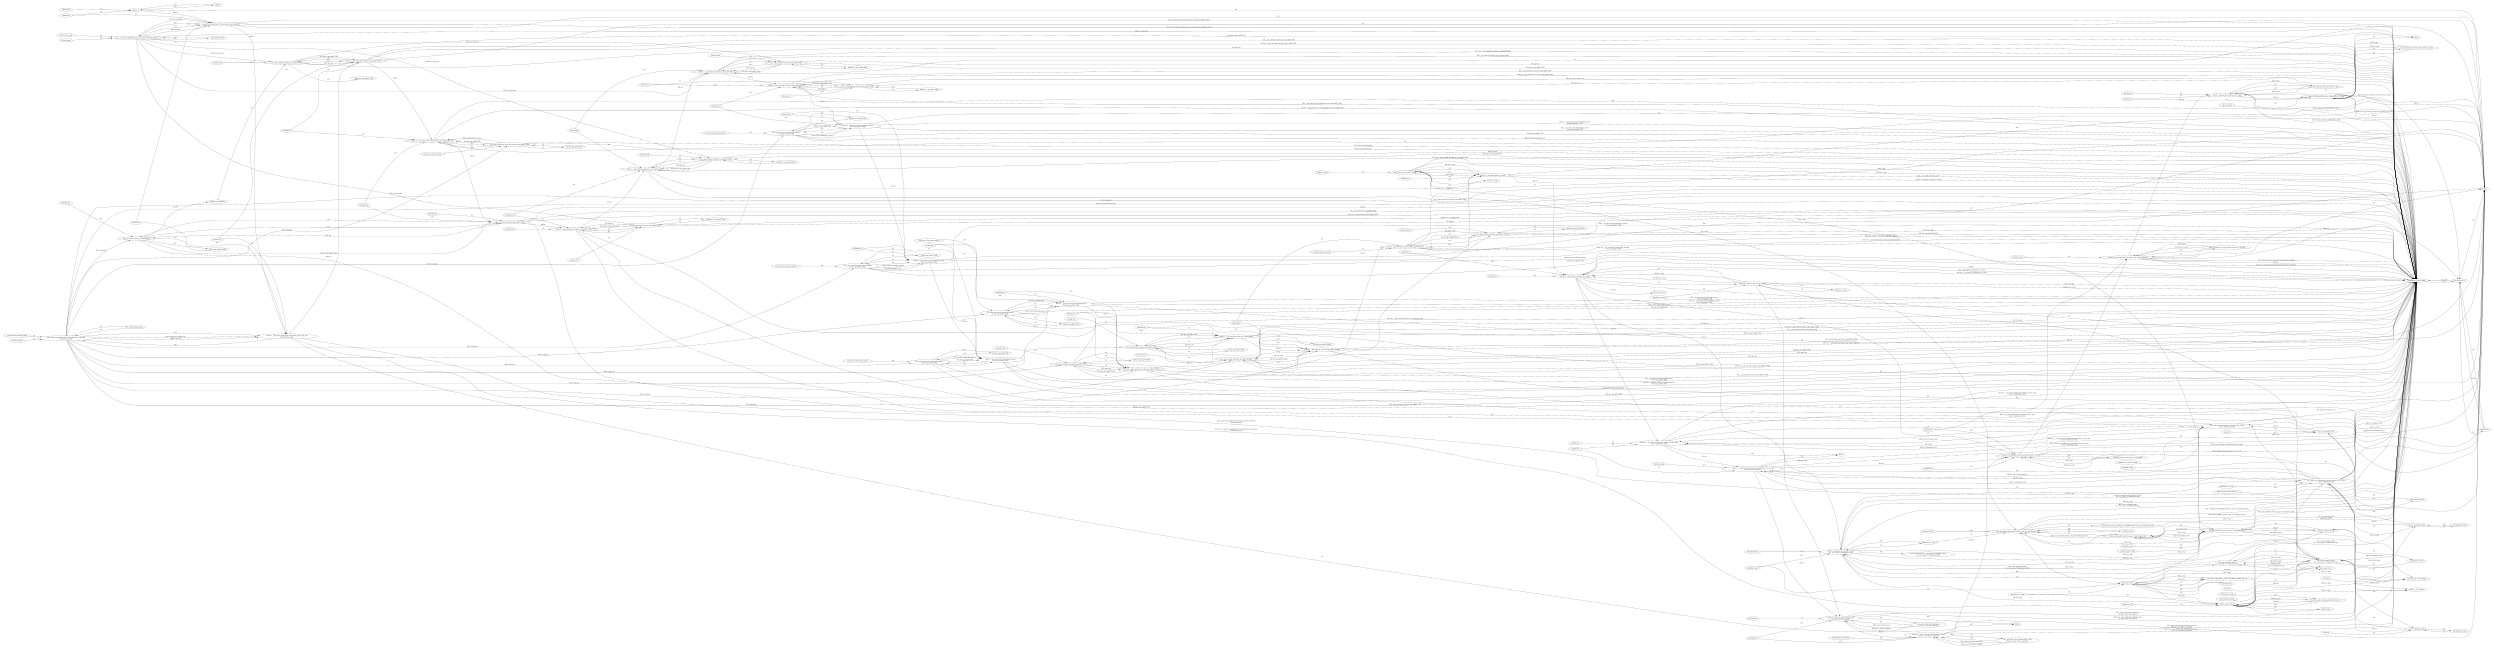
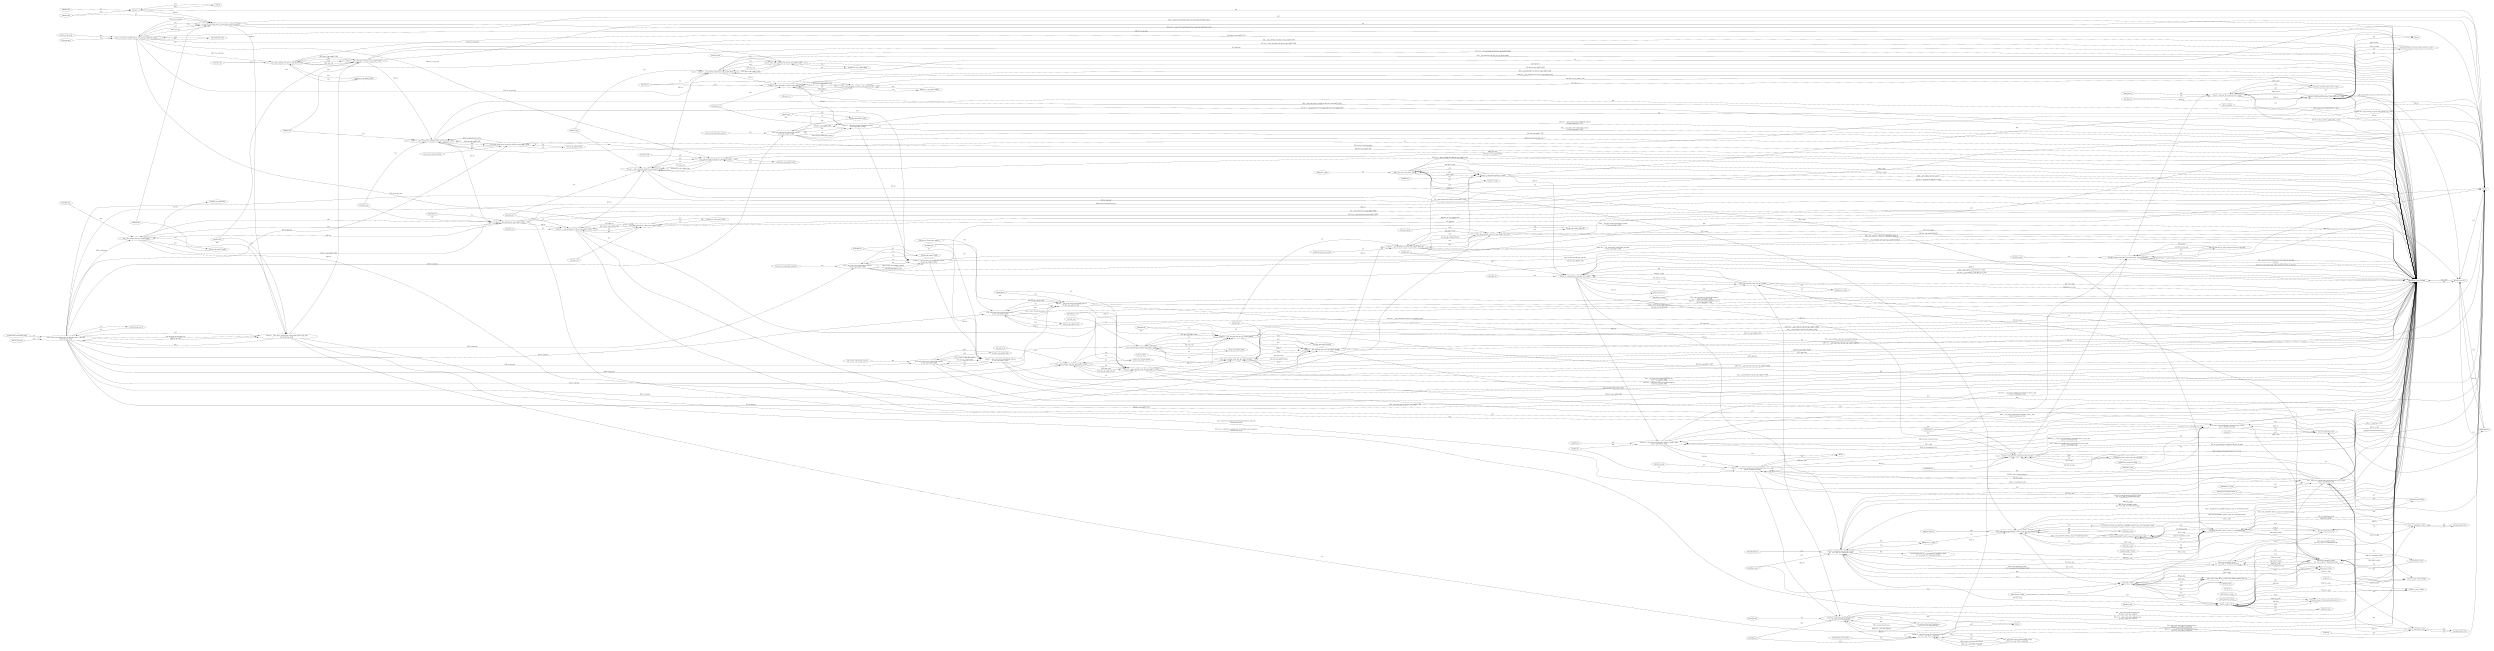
edge "(Call,MSR_TM_RESV(msr))" -> "(Call,__get_user(regs->nip, &tm_sc->gp_regs[PT_NIP]))": now "(Call,&tm_sc->gp_regs[PT_NIP])" -> "(Call,__get_user(regs->nip, &tm_sc->gp_regs[PT_NIP]))"
